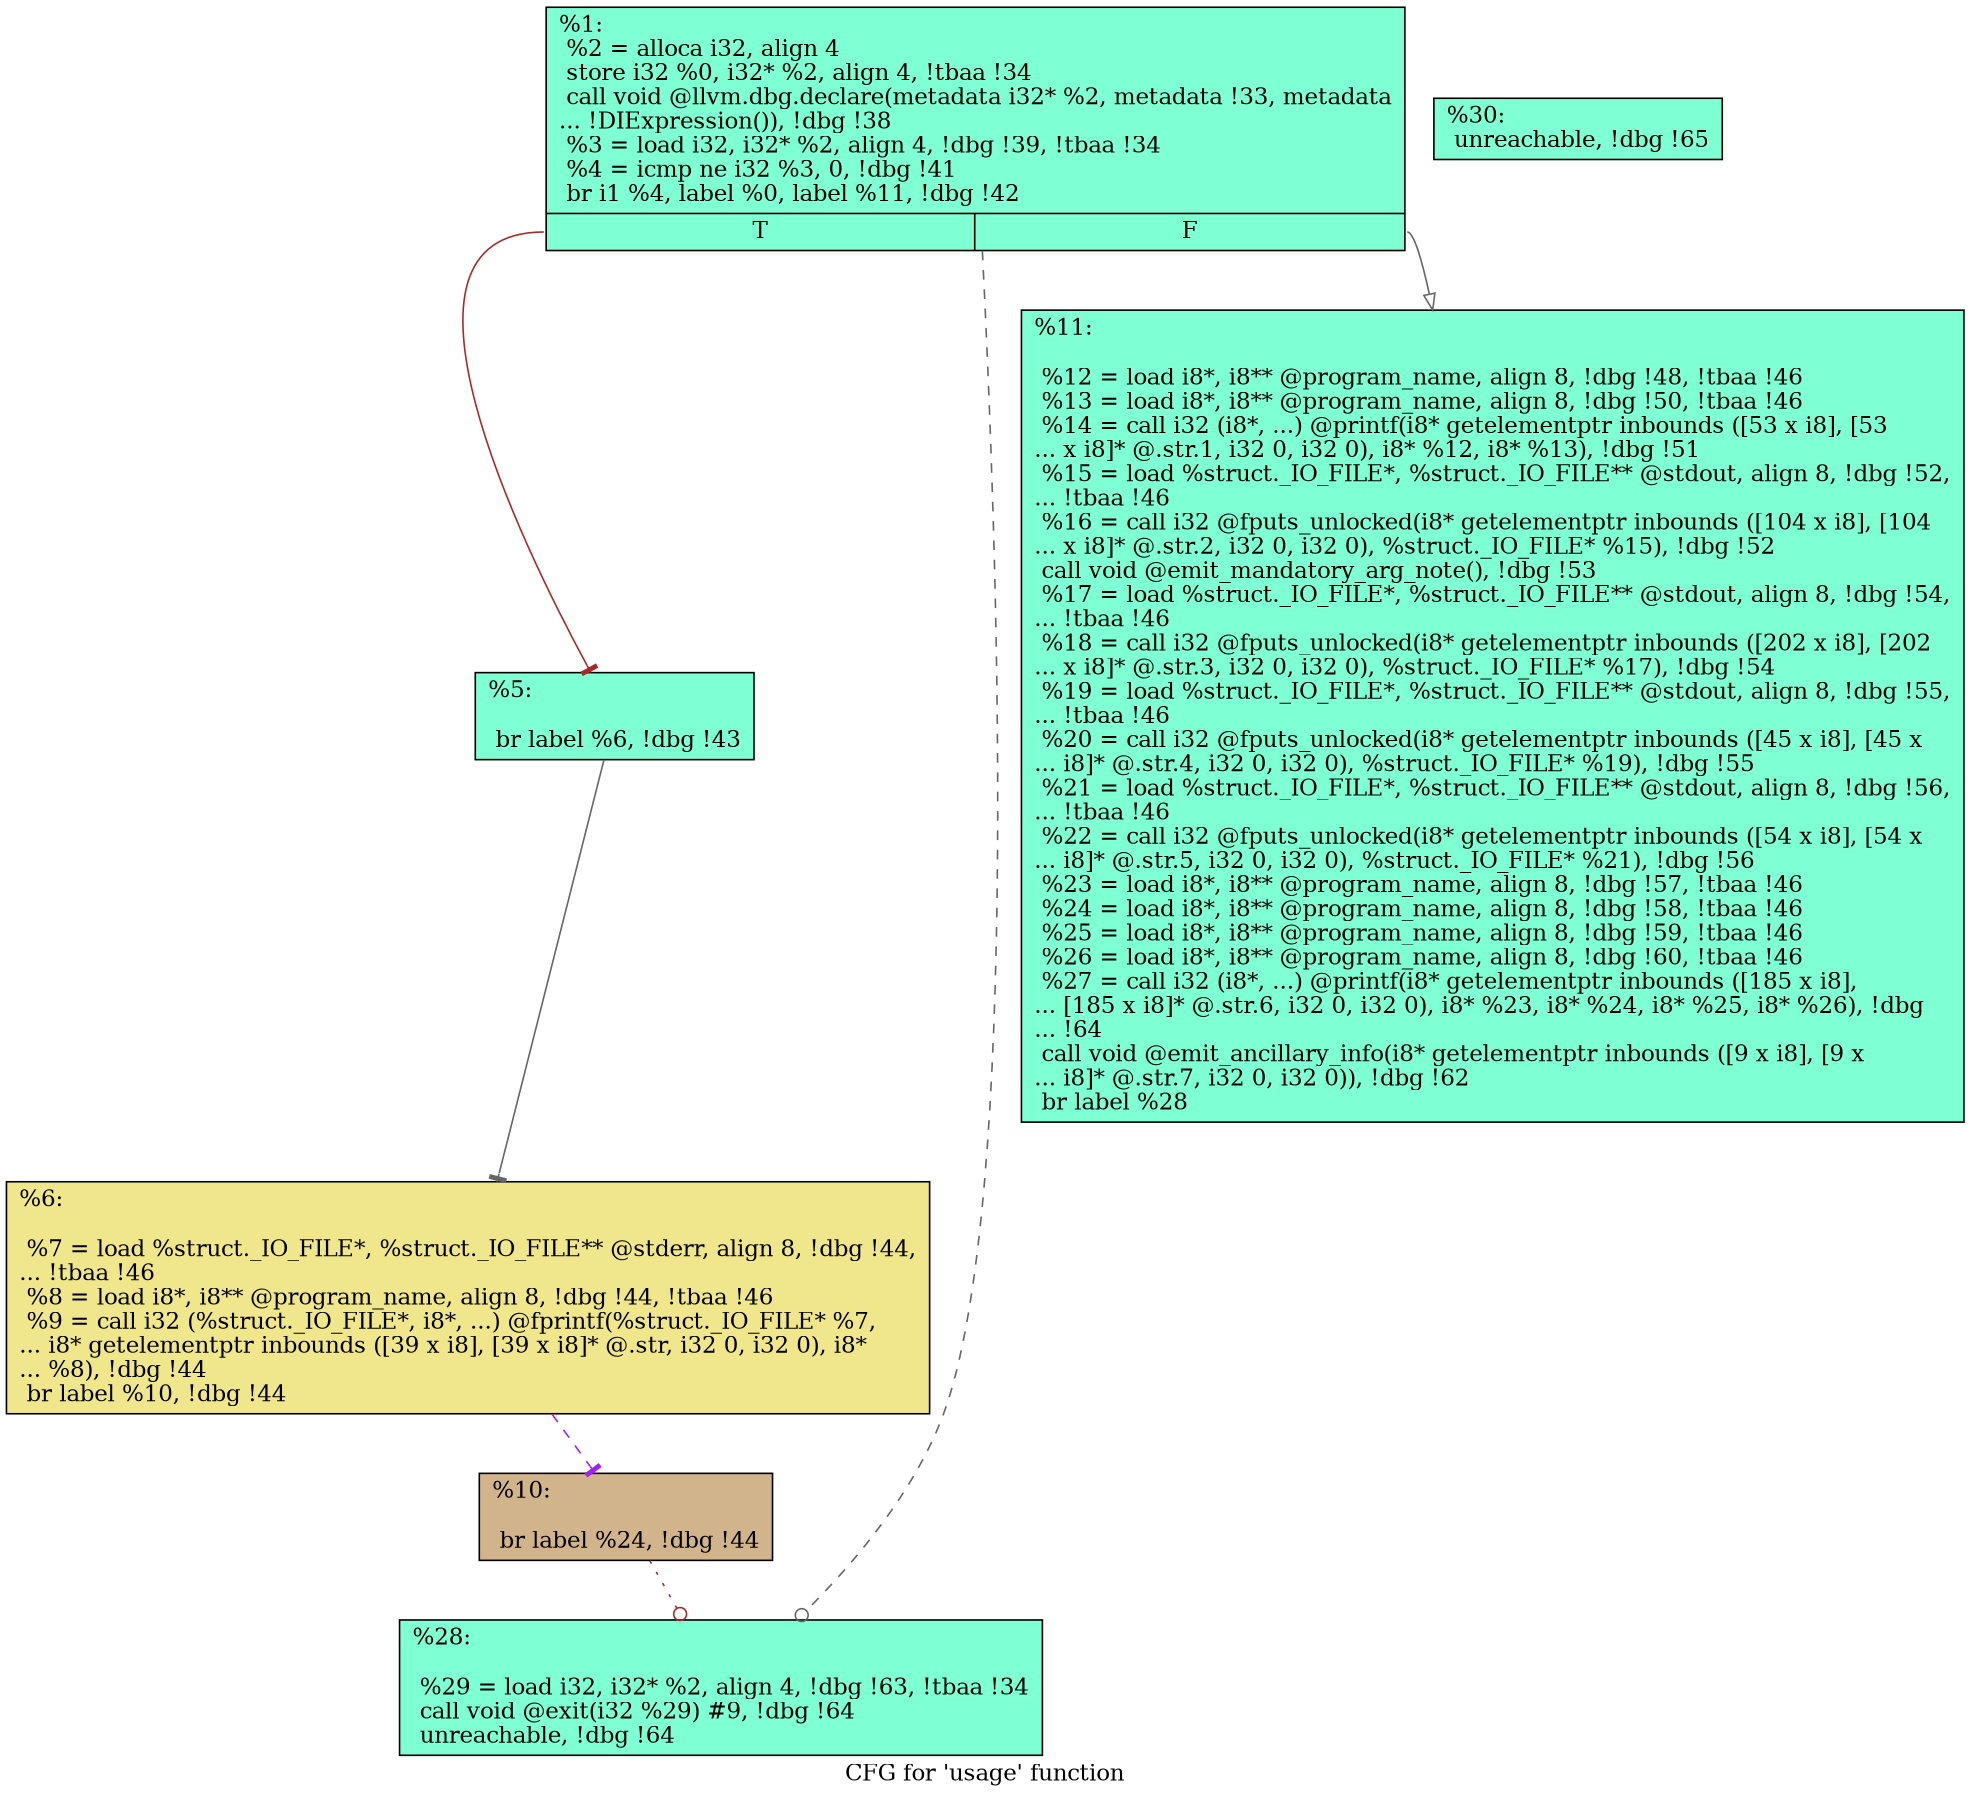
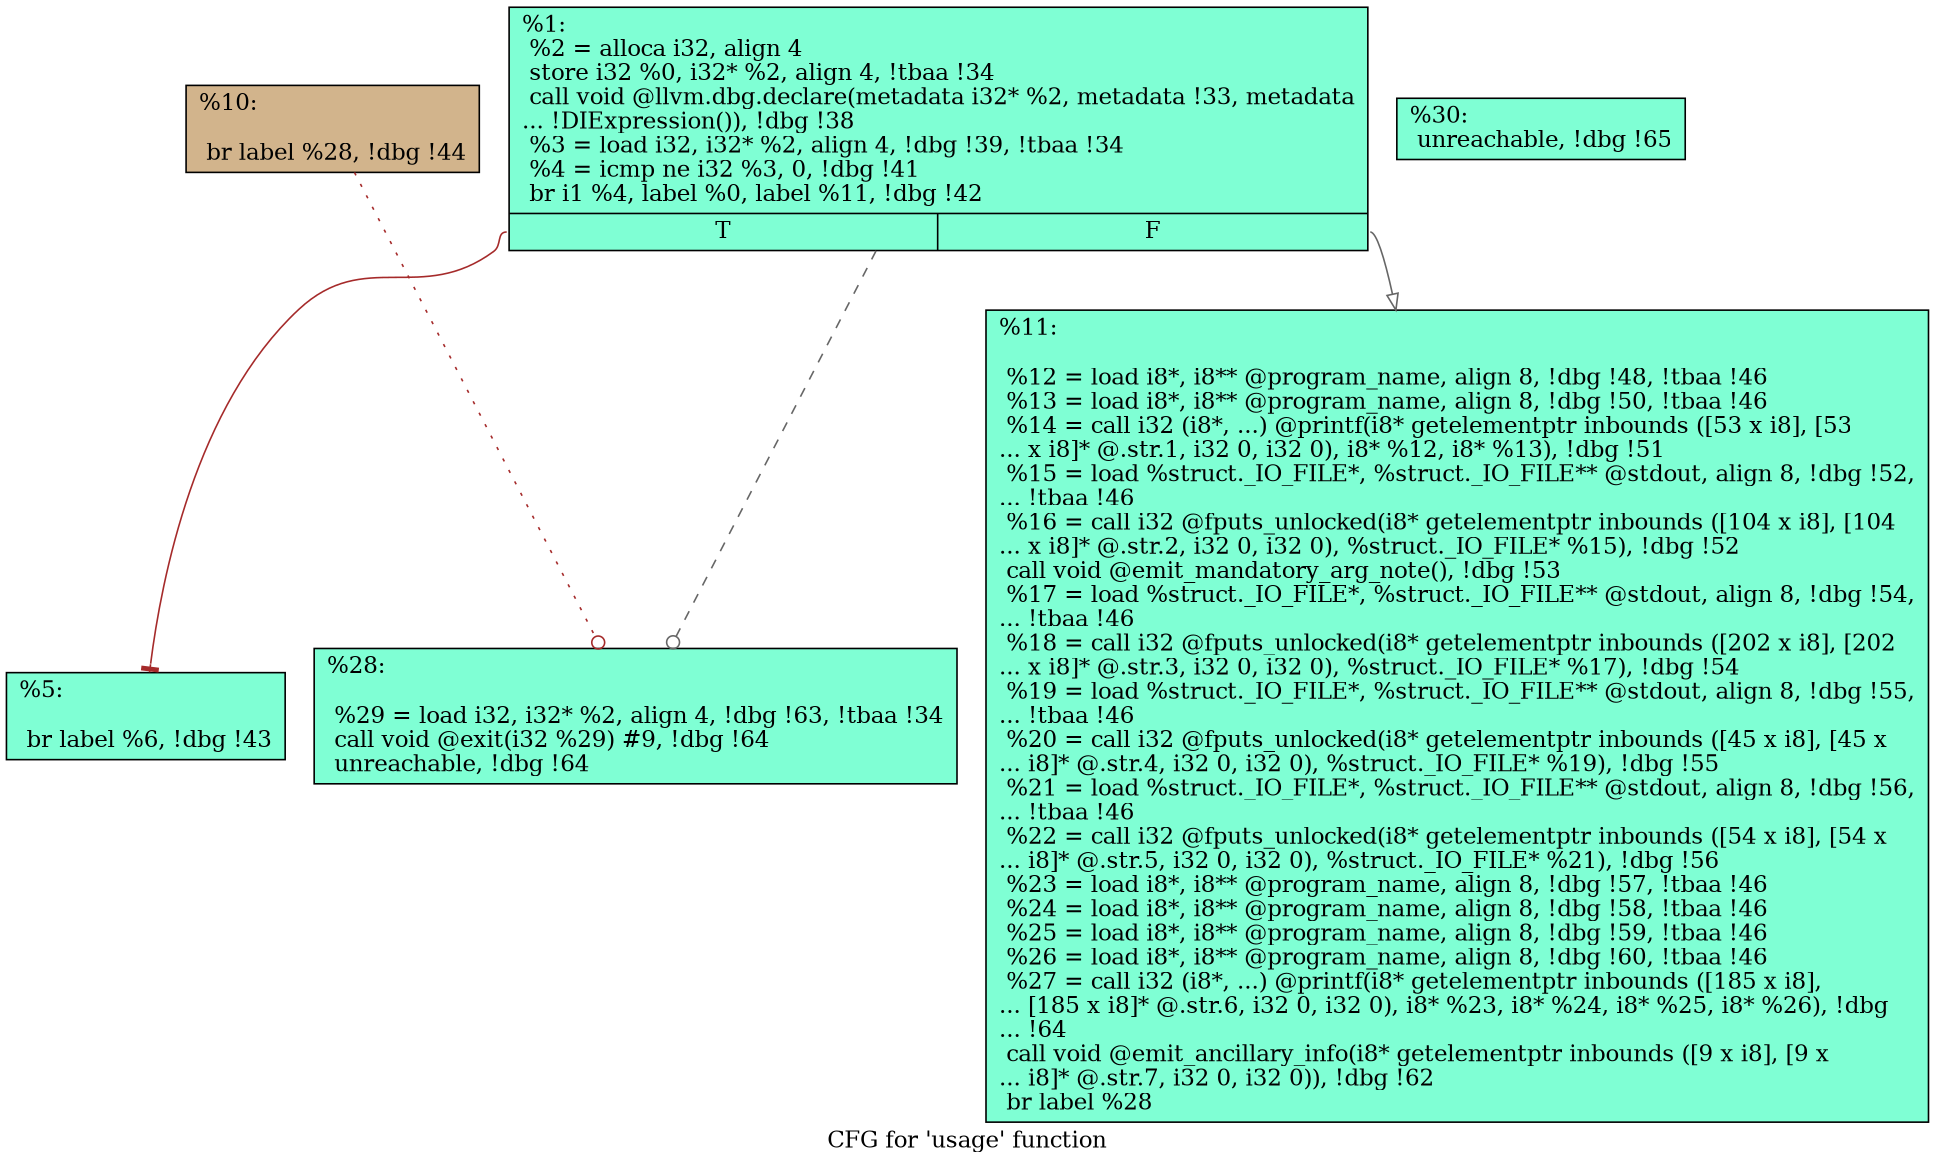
node "%6:": removed
node "%10:": text "br label %24, !dbg !44" -> "br label %28, !dbg !44"
